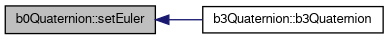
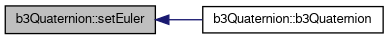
node "b0Quaternion::setEuler": label "b0Quaternion::setEuler" -> "b3Quaternion::setEuler"
